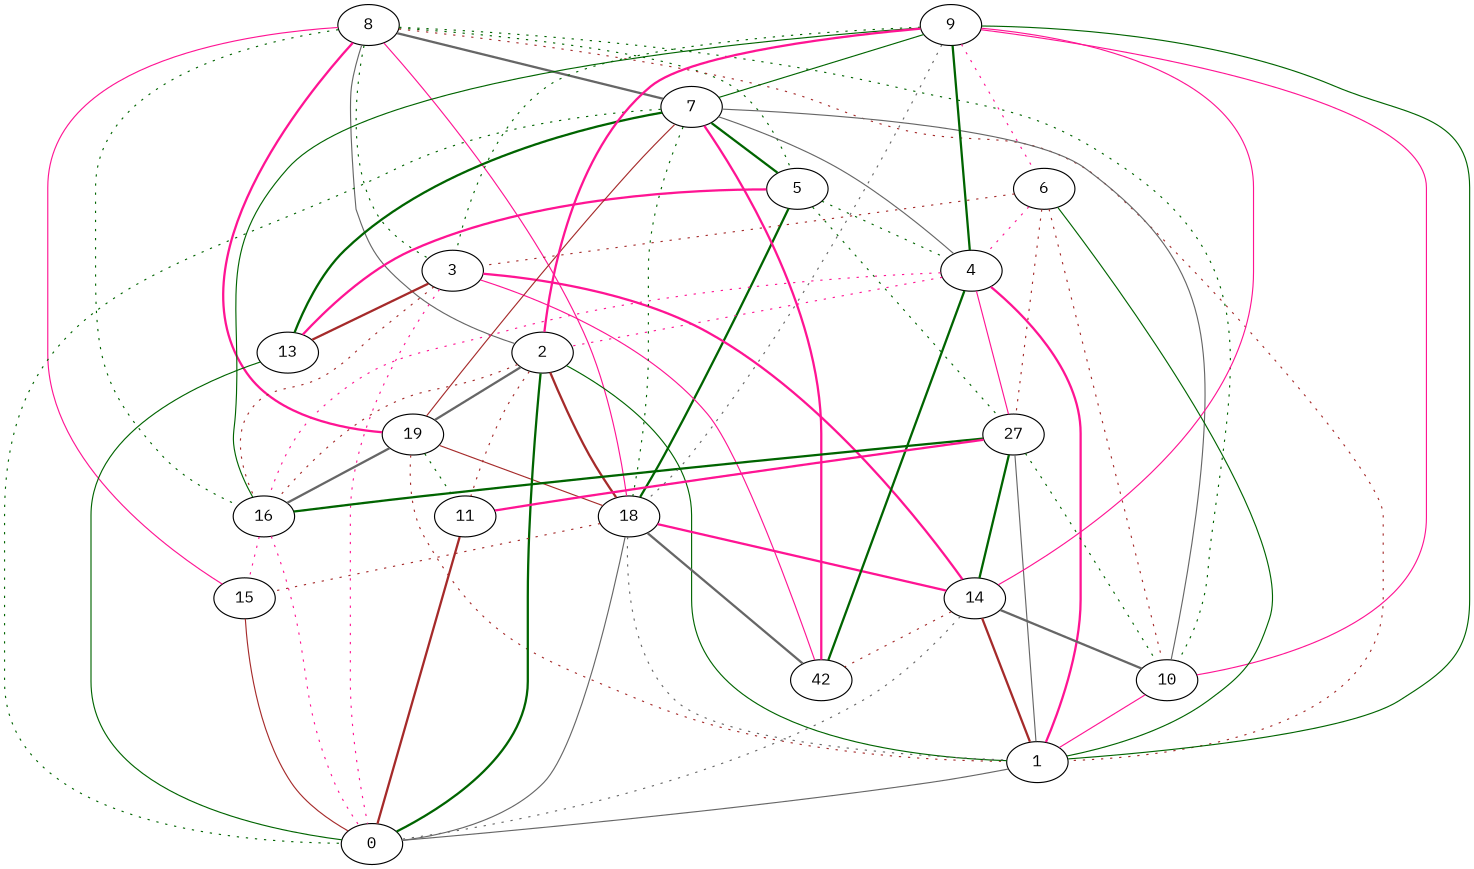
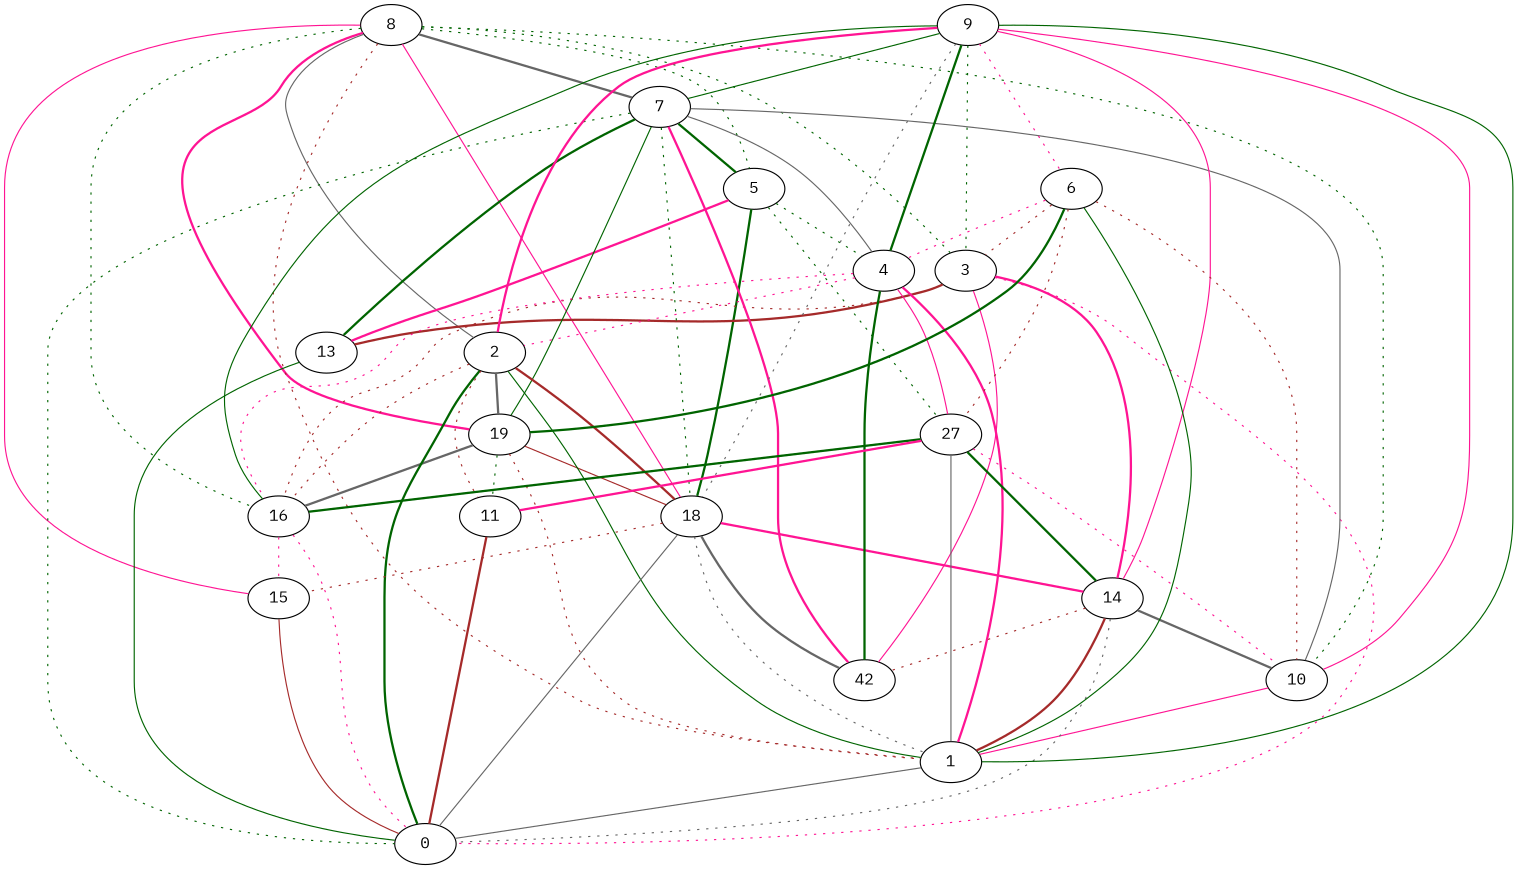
edge "7" -- "19": color brown -> darkgreen
edge "6" -- "19": added
edge "27" -- "10": color darkgreen -> deeppink
